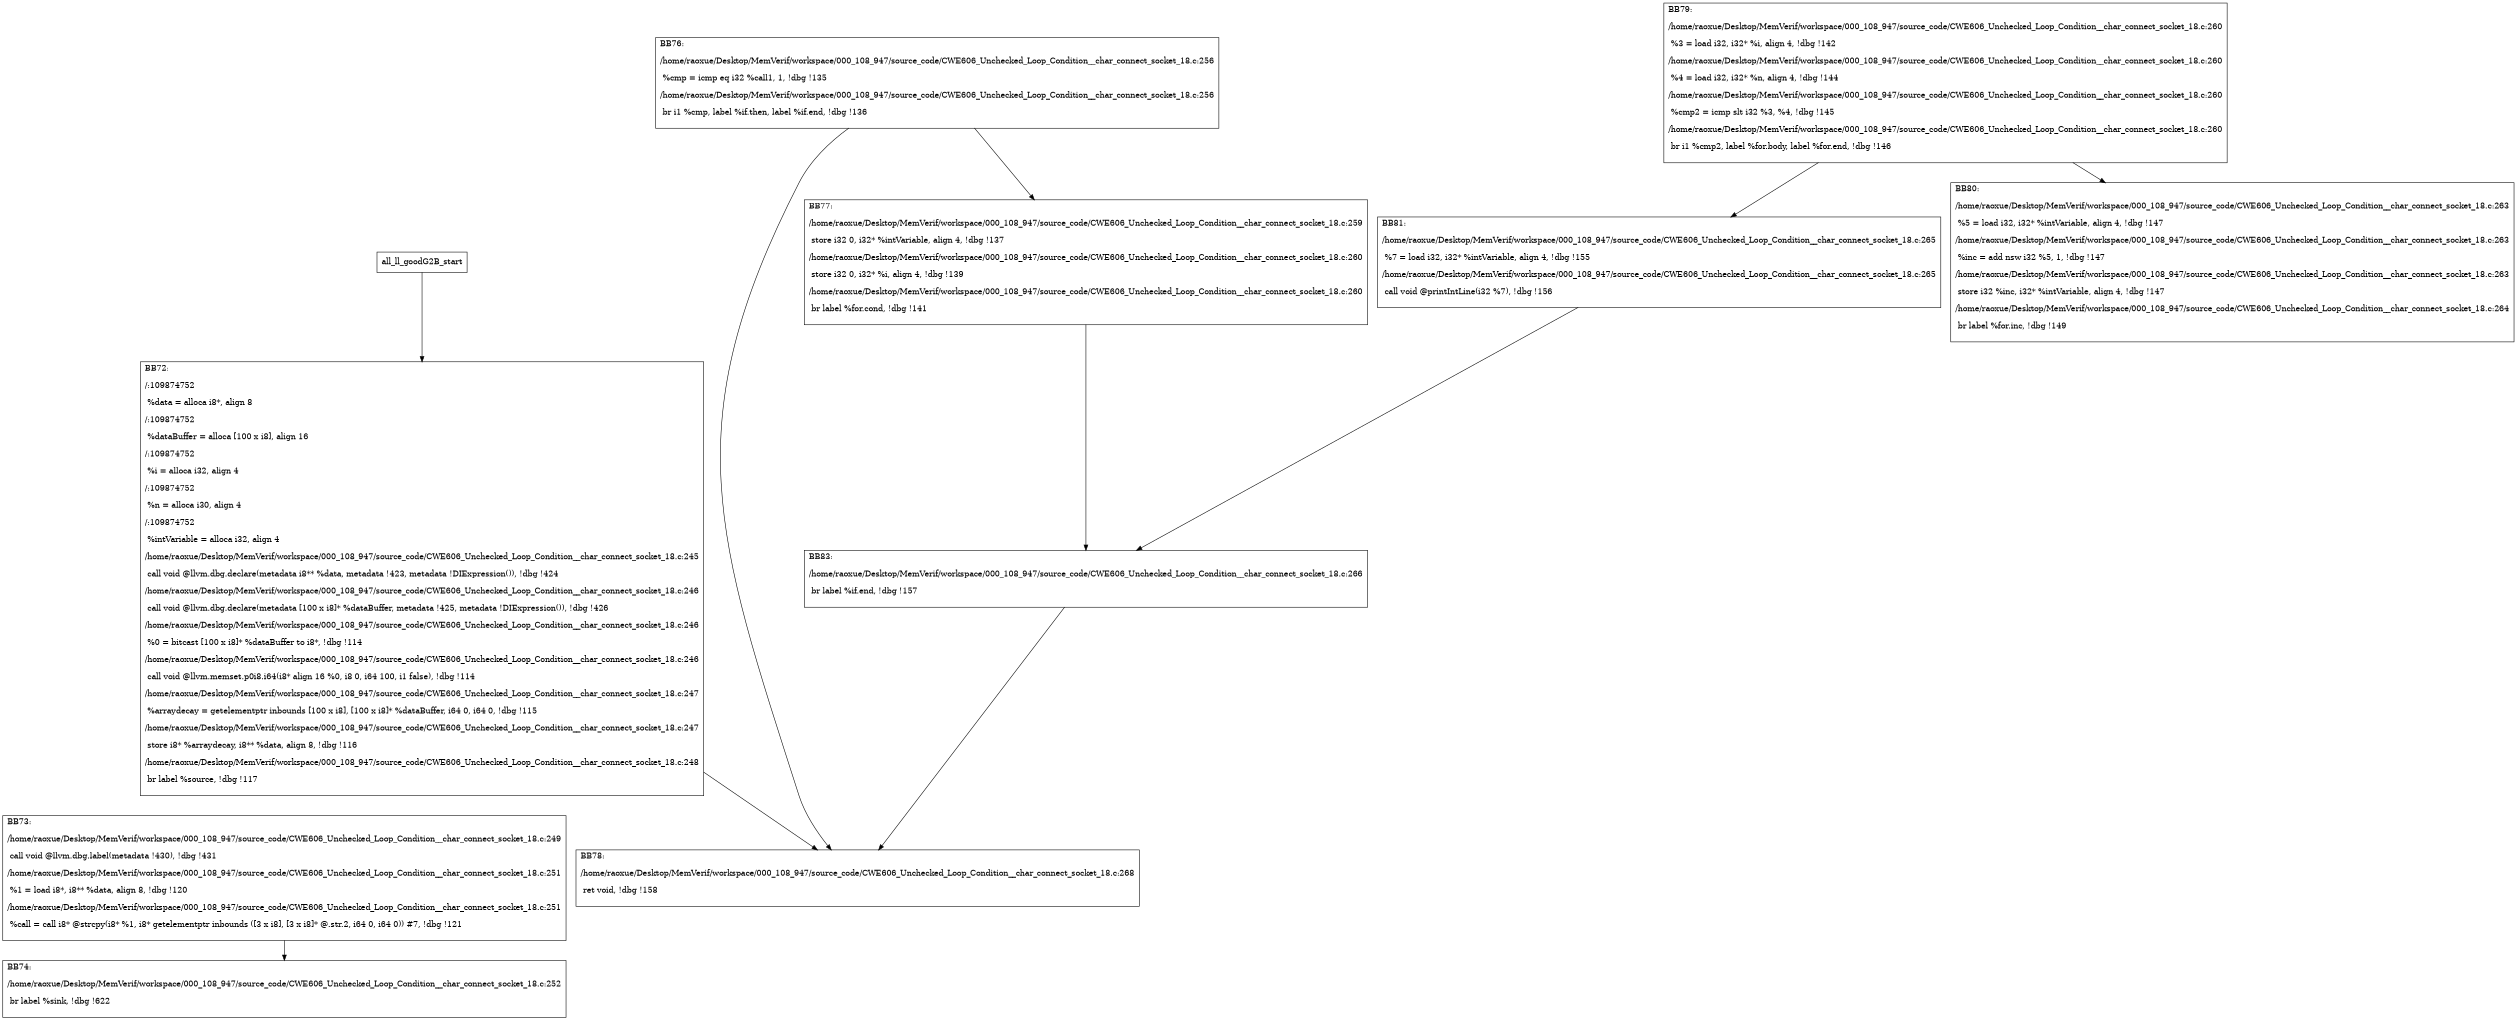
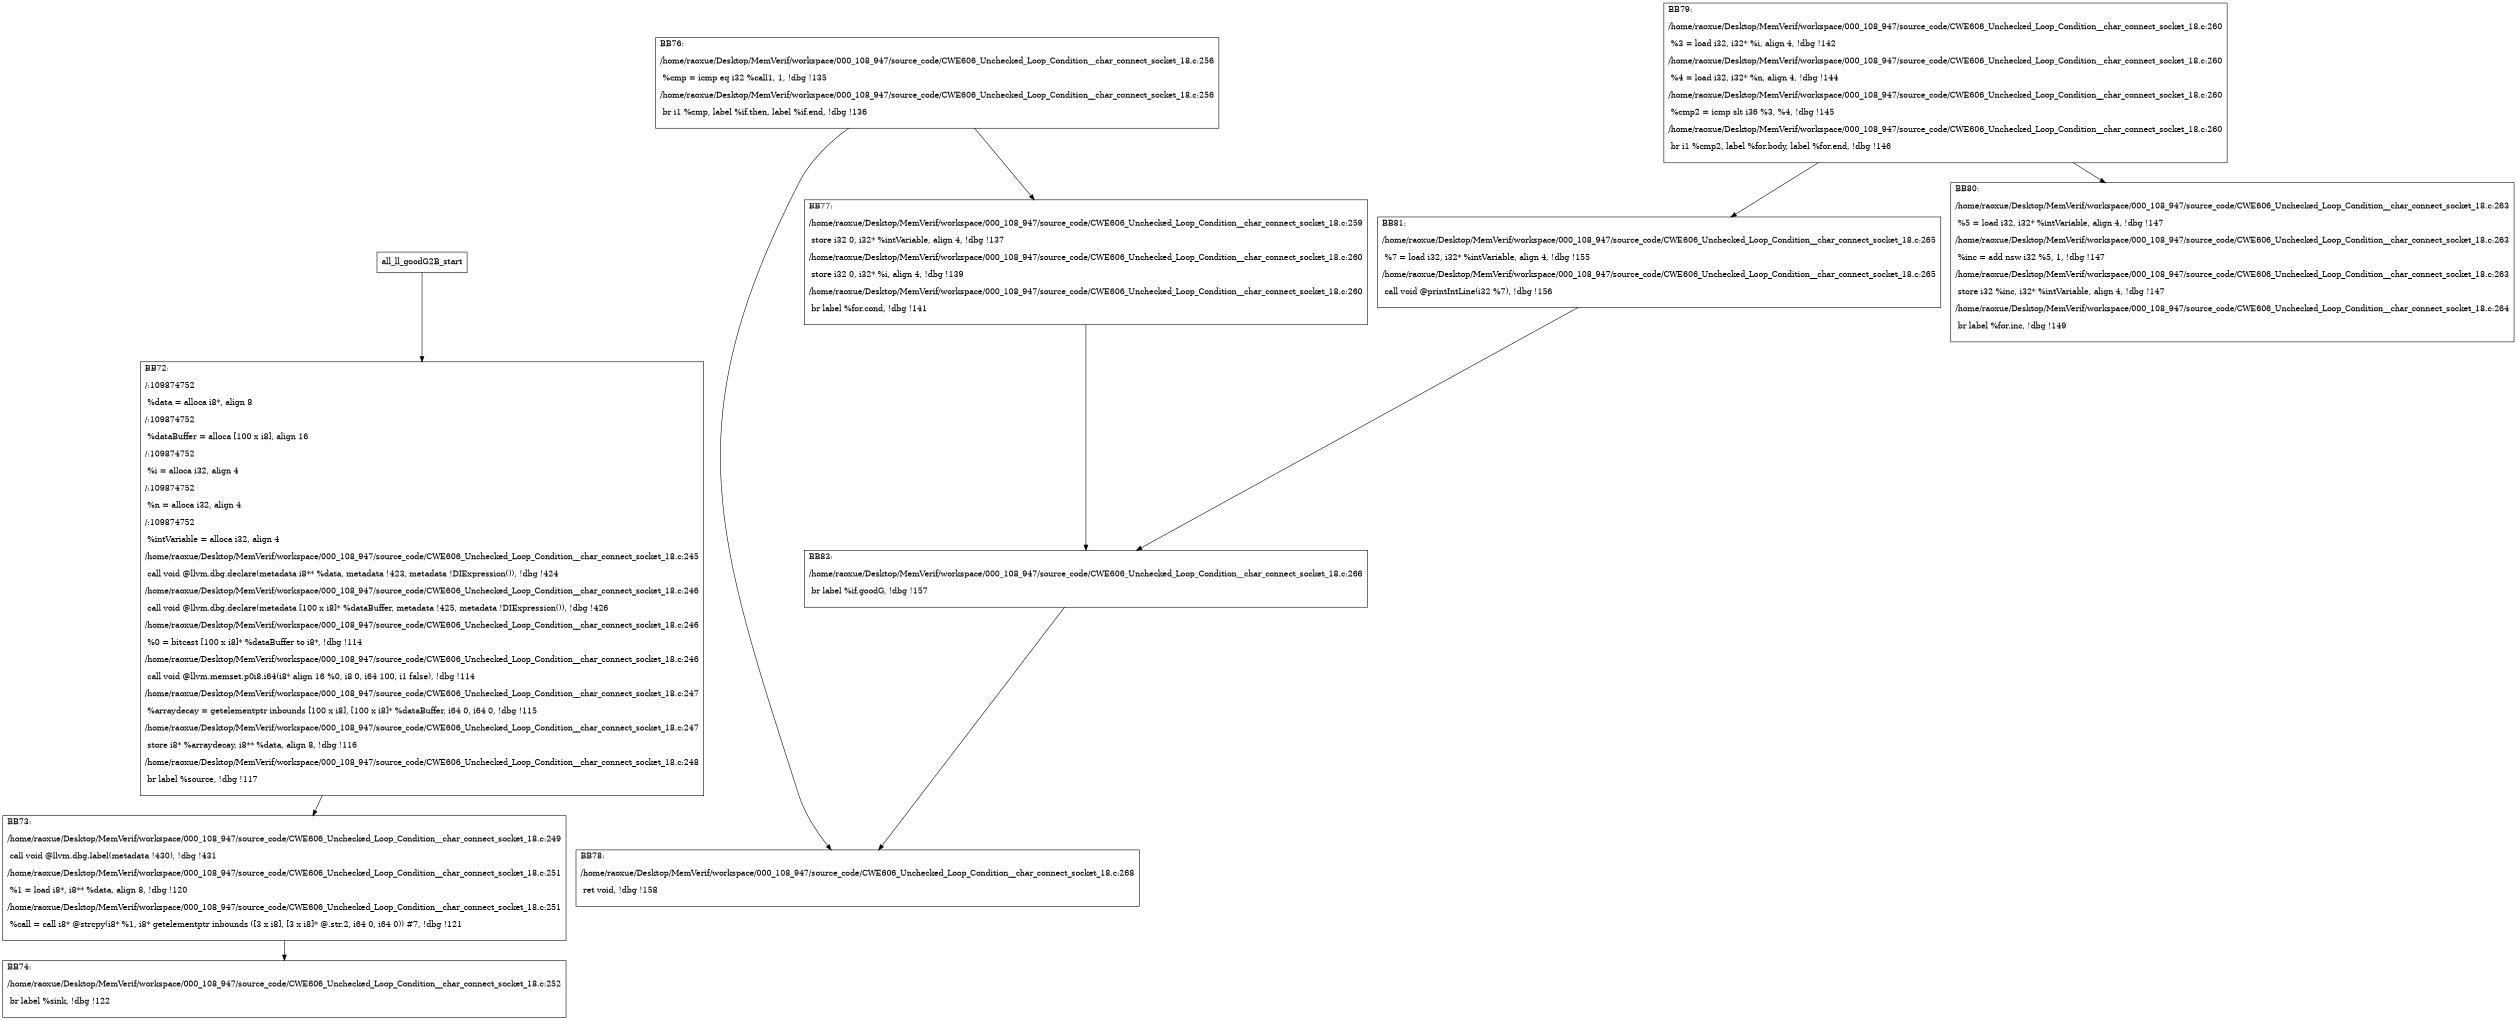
node "BB79:": text "%cmp2 = icmp slt i32 %3, %4, !dbg !145" -> "%cmp2 = icmp slt i36 %3, %4, !dbg !145"
node "BB72:": text "%n = alloca i30, align 4" -> "%n = alloca i32, align 4"
node "BB83:": text "br label %if.end, !dbg !157" -> "br label %if.goodG, !dbg !157"
edge "BB72:" -> "BB78:": now "BB72:" -> "BB73:"
node "BB74:": text "br label %sink, !dbg !622" -> "br label %sink, !dbg !122"
